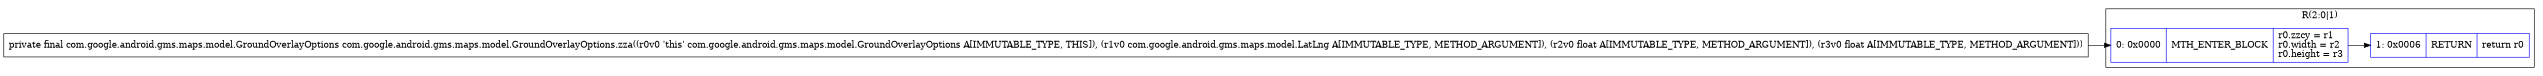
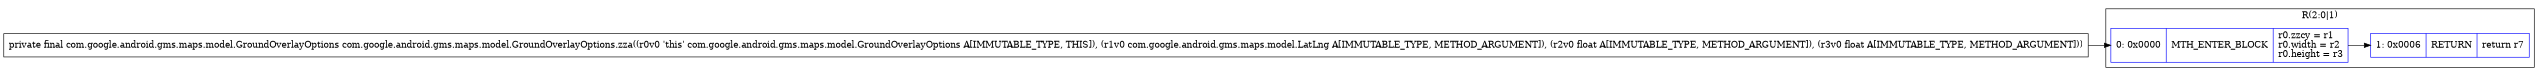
node "1: 0x0006": text "return r0" -> "return r7"
